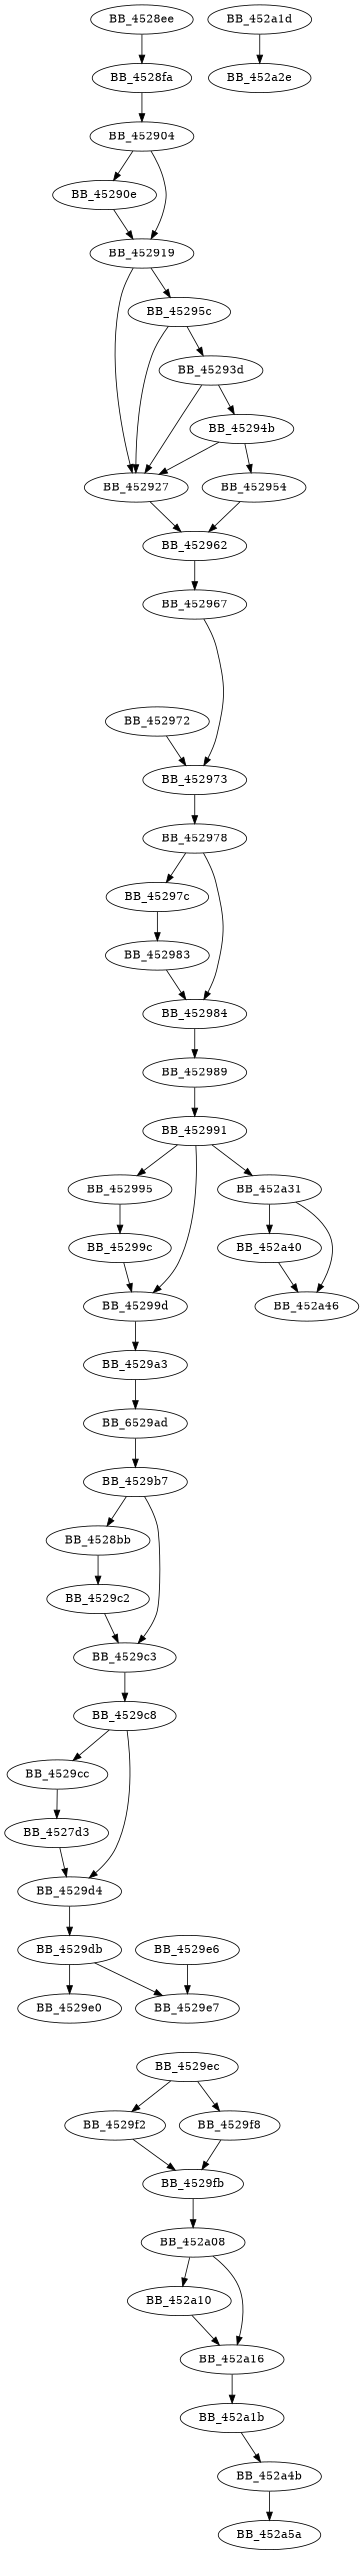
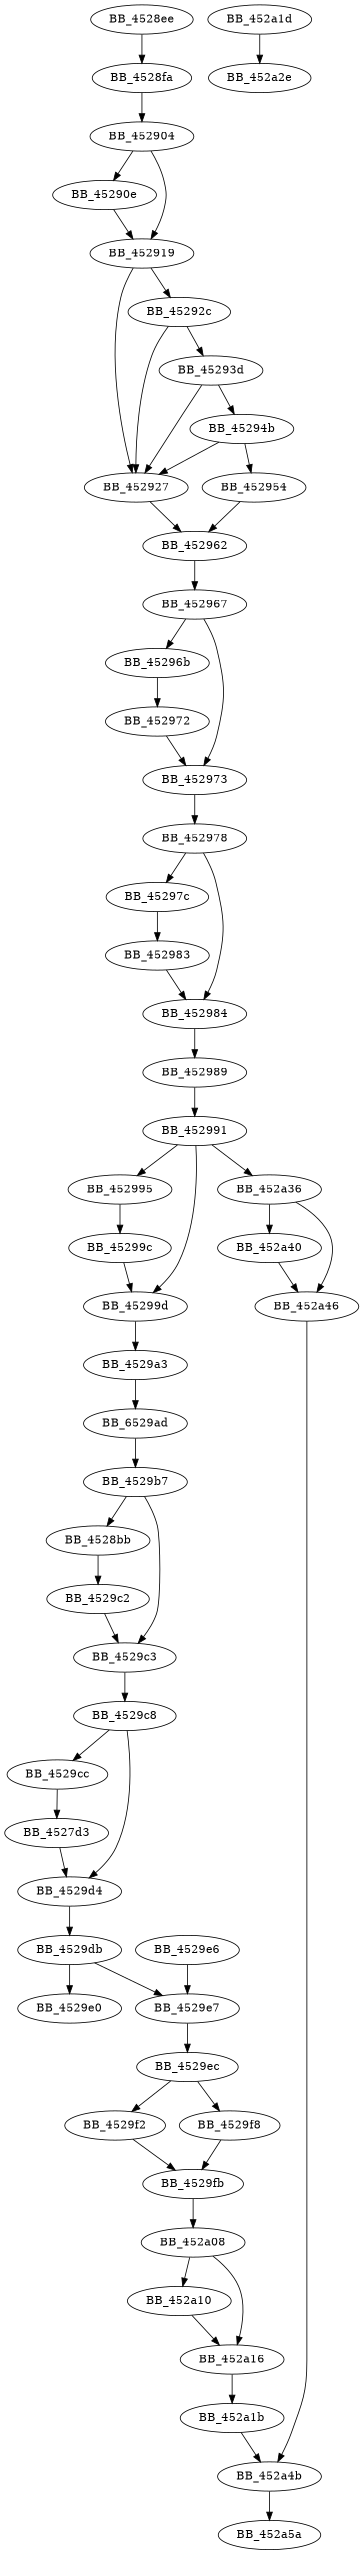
node "BB_45295c": label "BB_45295c" -> "BB_45292c"
node "BB_45296b": added
node "BB_452a31": label "BB_452a31" -> "BB_452a36"
edge "BB_452a46" -> "BB_452a4b": added
edge "BB_4529e7" -> "BB_4529ec": added
